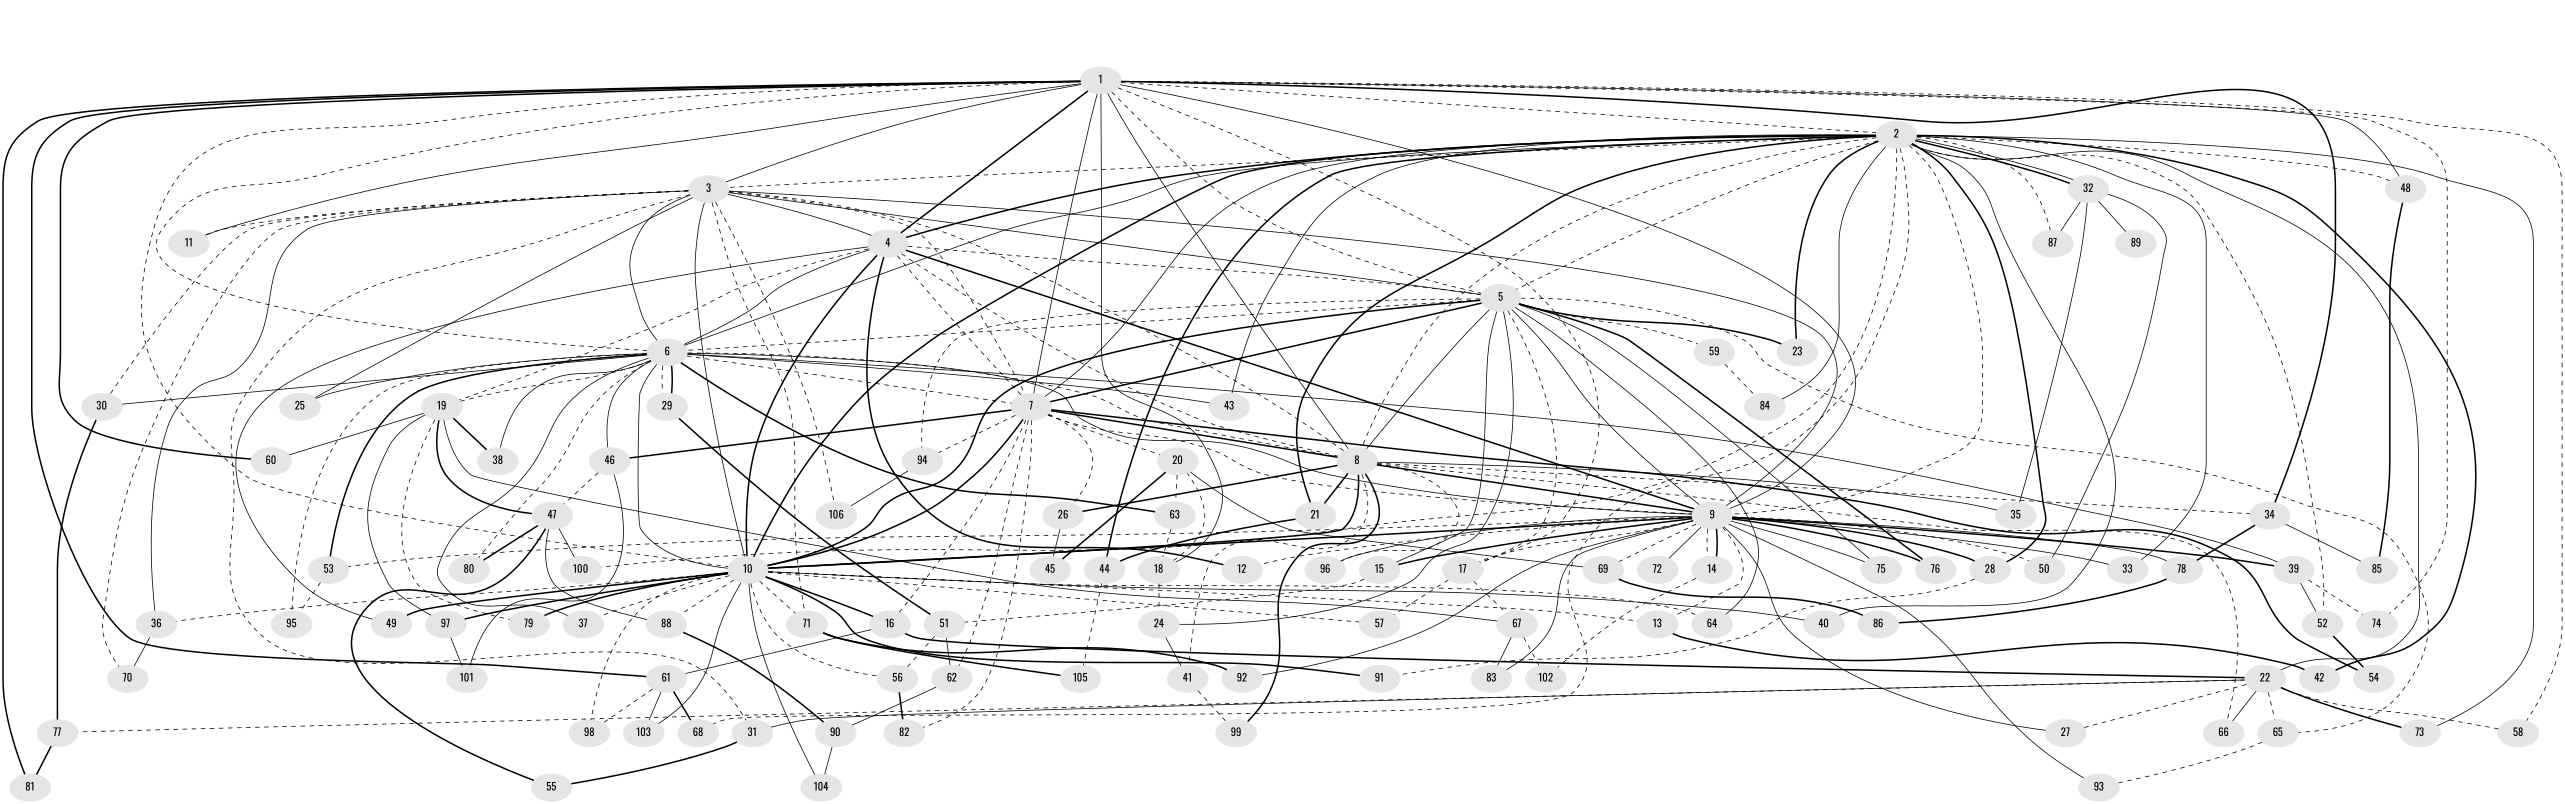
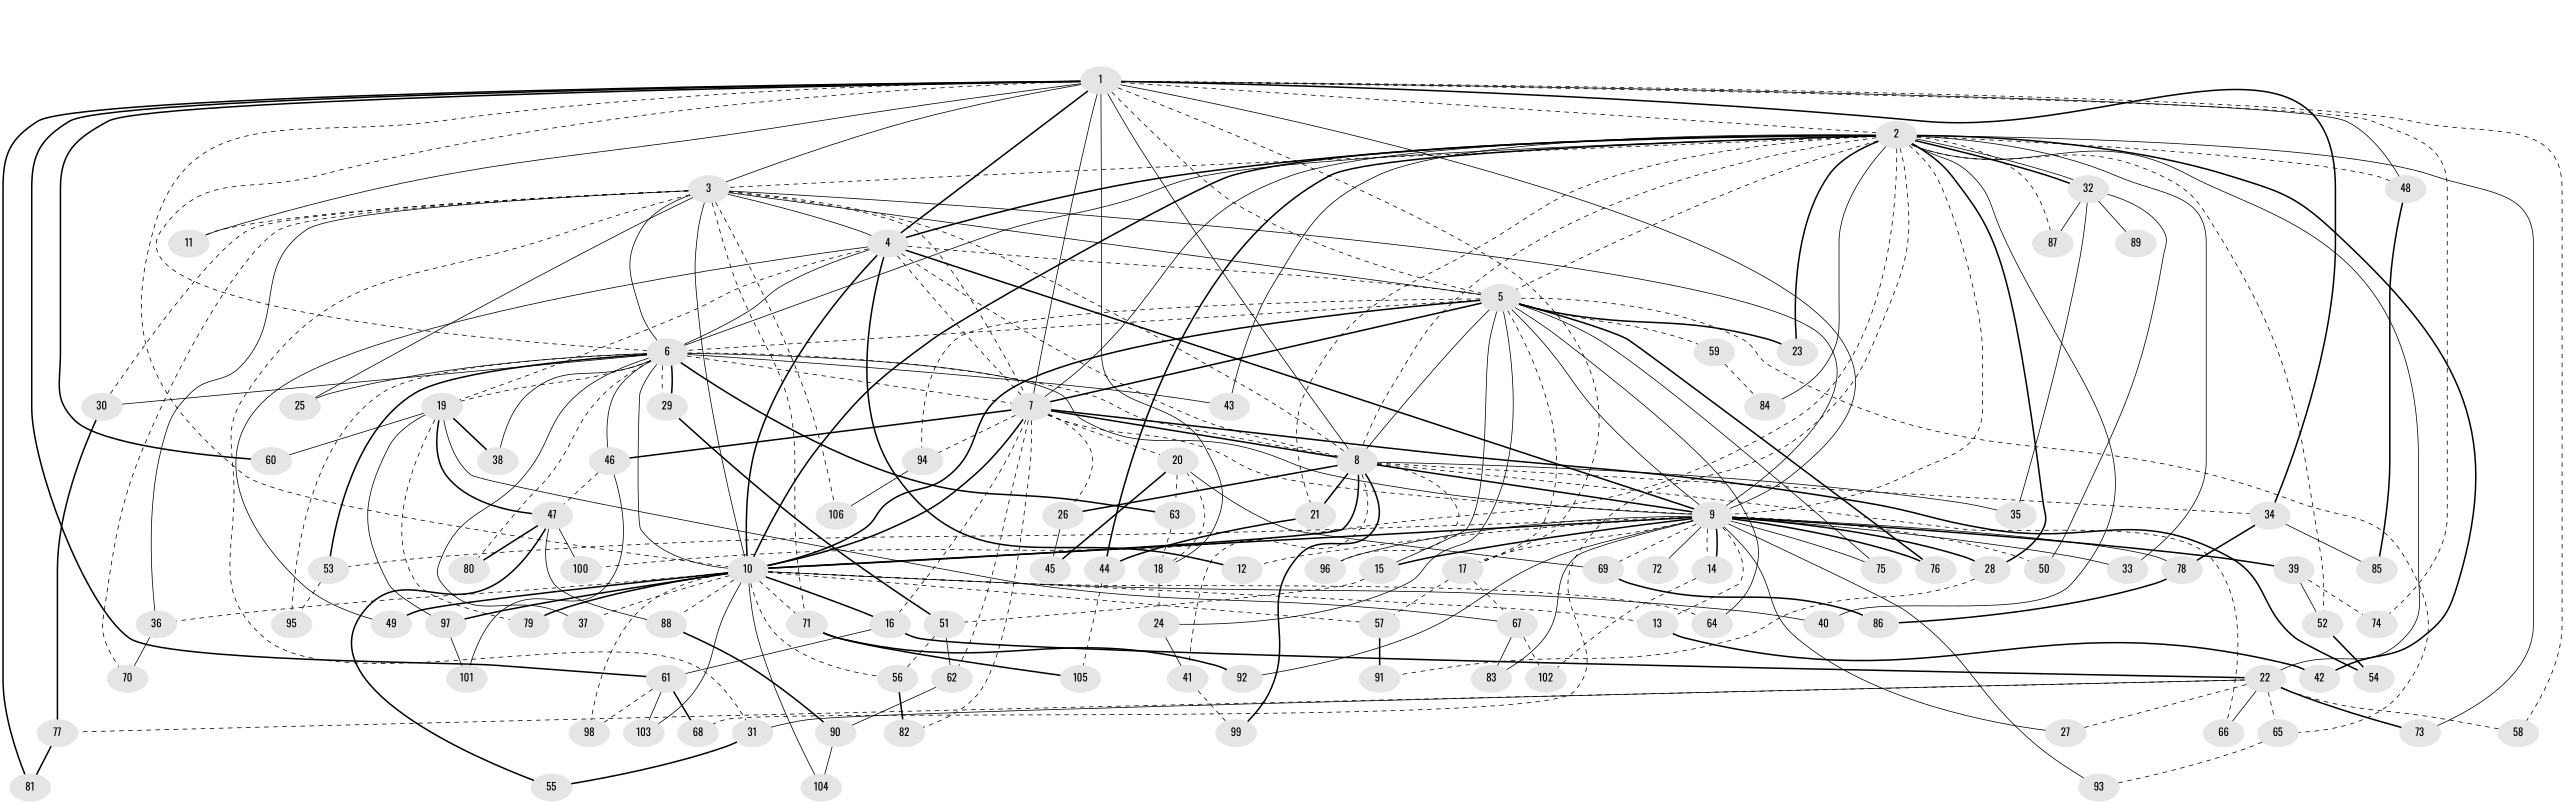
edge "2" -- "21": style bold -> dashed
edge "6" -- "39": removed
edge "10" -- "91": now "57" -- "91"
